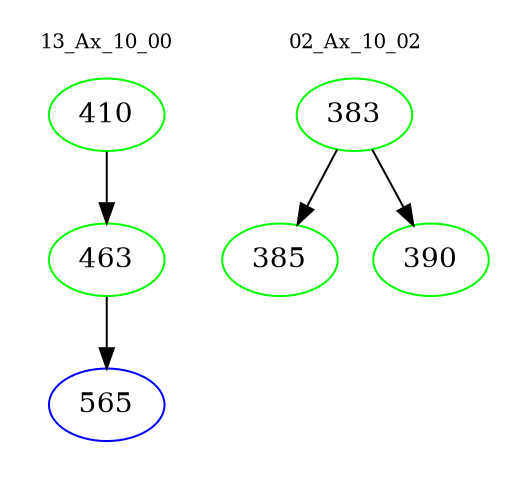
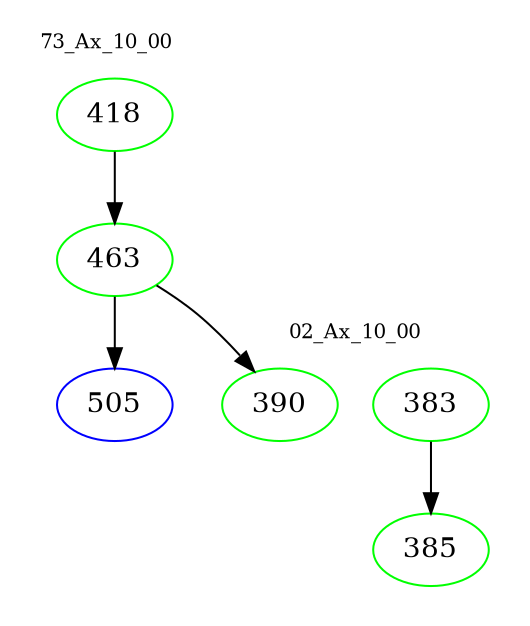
cluster "13_Ax_10_00": label "13_Ax_10_00" -> "73_Ax_10_00"
cluster "02_Ax_10_02": label "02_Ax_10_02" -> "02_Ax_10_00"
node "410": label "410" -> "418"
edge "383" -> "390": now "463" -> "390"
node "565": label "565" -> "505"
